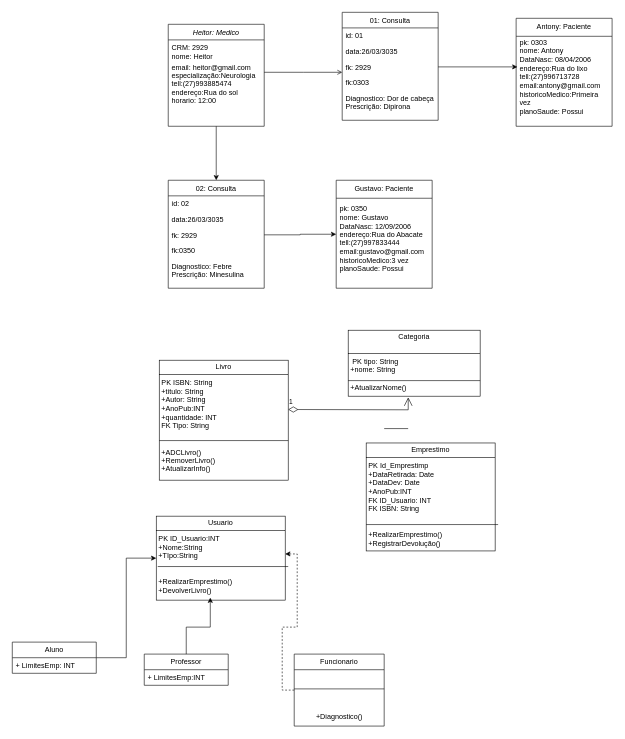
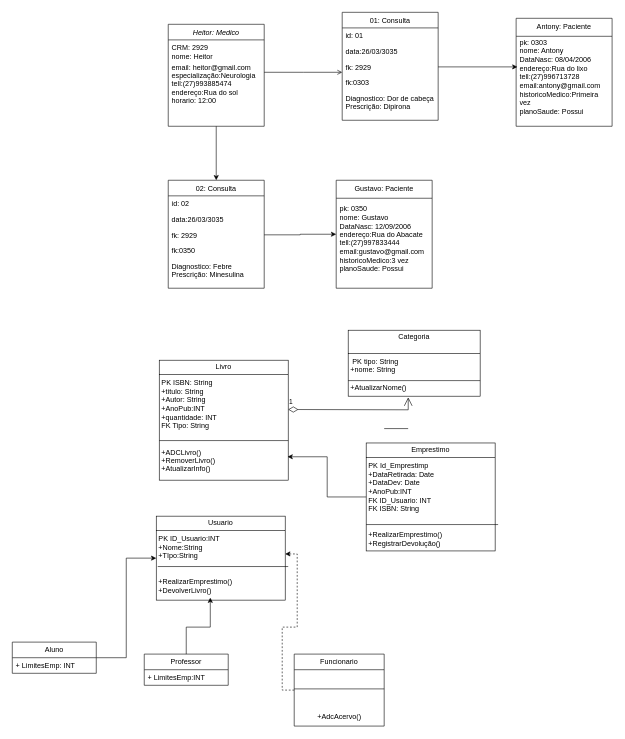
edge "Emprestimo PK Id_Emprestimp +DataRetirada: Date +DataDev: Date +AnoPub:INT FK ID_Usuario: INT FK ISBN: String +RealizarEmprestimo() +RegistrarDevolução()" -> "Livro PK ISBN: String +titulo: String +Autor: String +AnoPub:INT +quantidade: INT FK Tipo: String +ADCLivro() +RemoverLivro() +AtualizarInfo()": added
node "+Diagnostico()": label "+Diagnostico()" -> "+AdcAcervo()"
